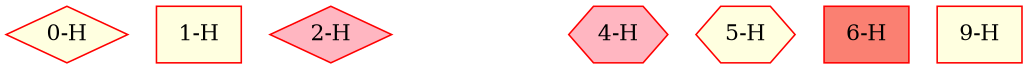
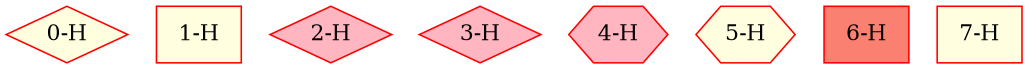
node "3-H": added
node "9-H": label "9-H" -> "7-H"
